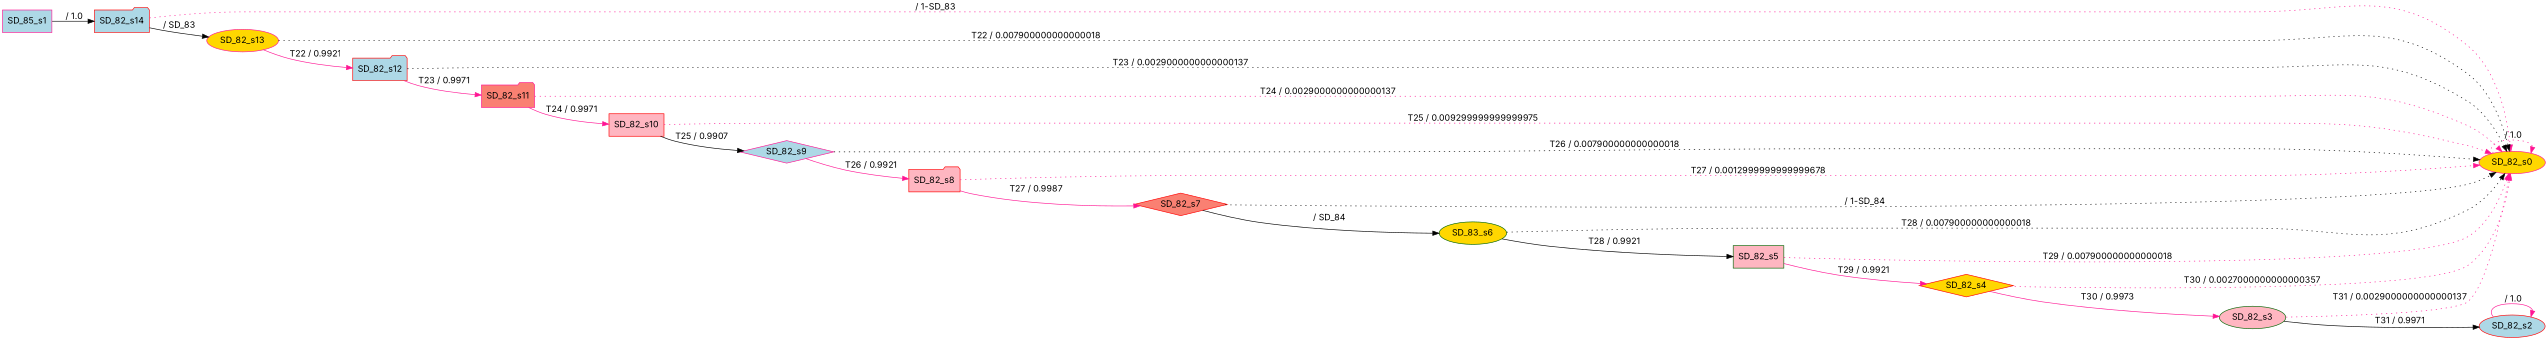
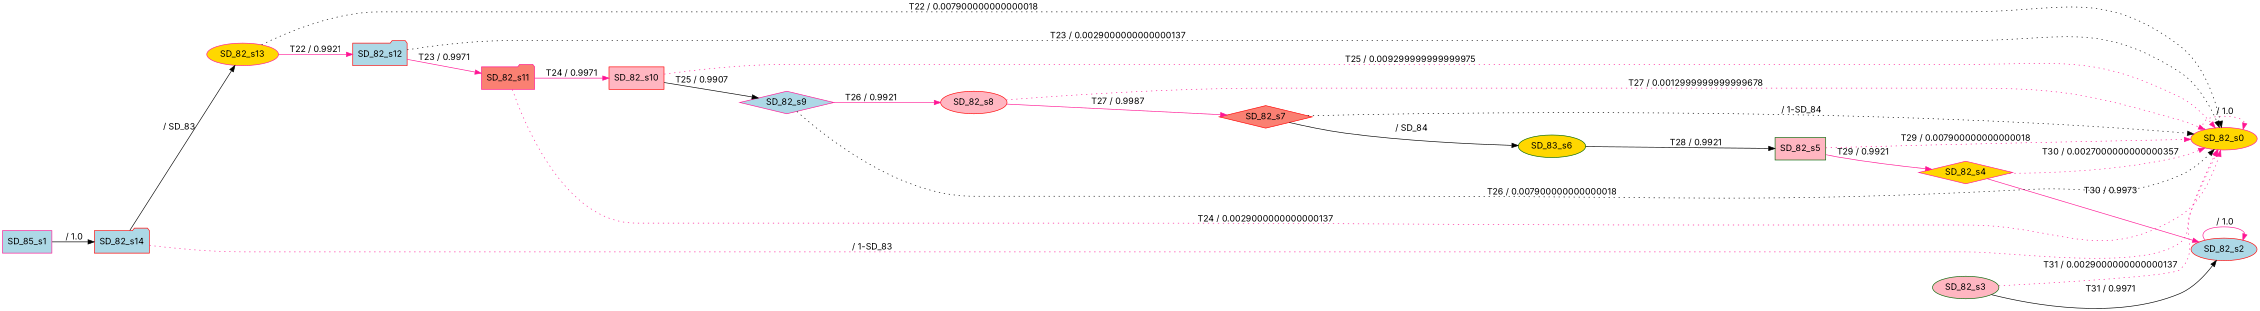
node "SD_82_s8": shape folder -> ellipse
edge "SD_83_s6" -> "SD_82_s0": removed, label "T28 / 0.007900000000000018"
node "SD_82_s4": color red -> deeppink
edge "SD_82_s4" -> "SD_82_s3": now "SD_82_s4" -> "SD_82_s2"
